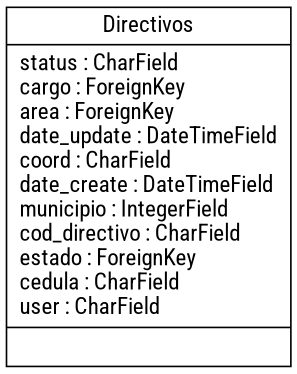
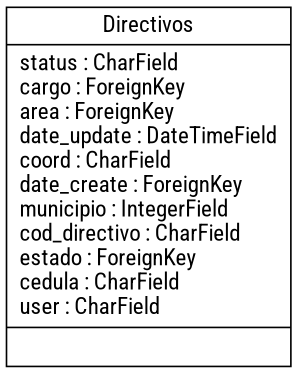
node "Directivos": text "date_create : DateTimeField" -> "date_create : ForeignKey"
